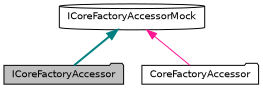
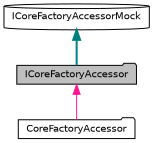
edge "CoreFactoryAccessor" -> "ICoreFactoryAccessorMock": now "CoreFactoryAccessor" -> "ICoreFactoryAccessor"
